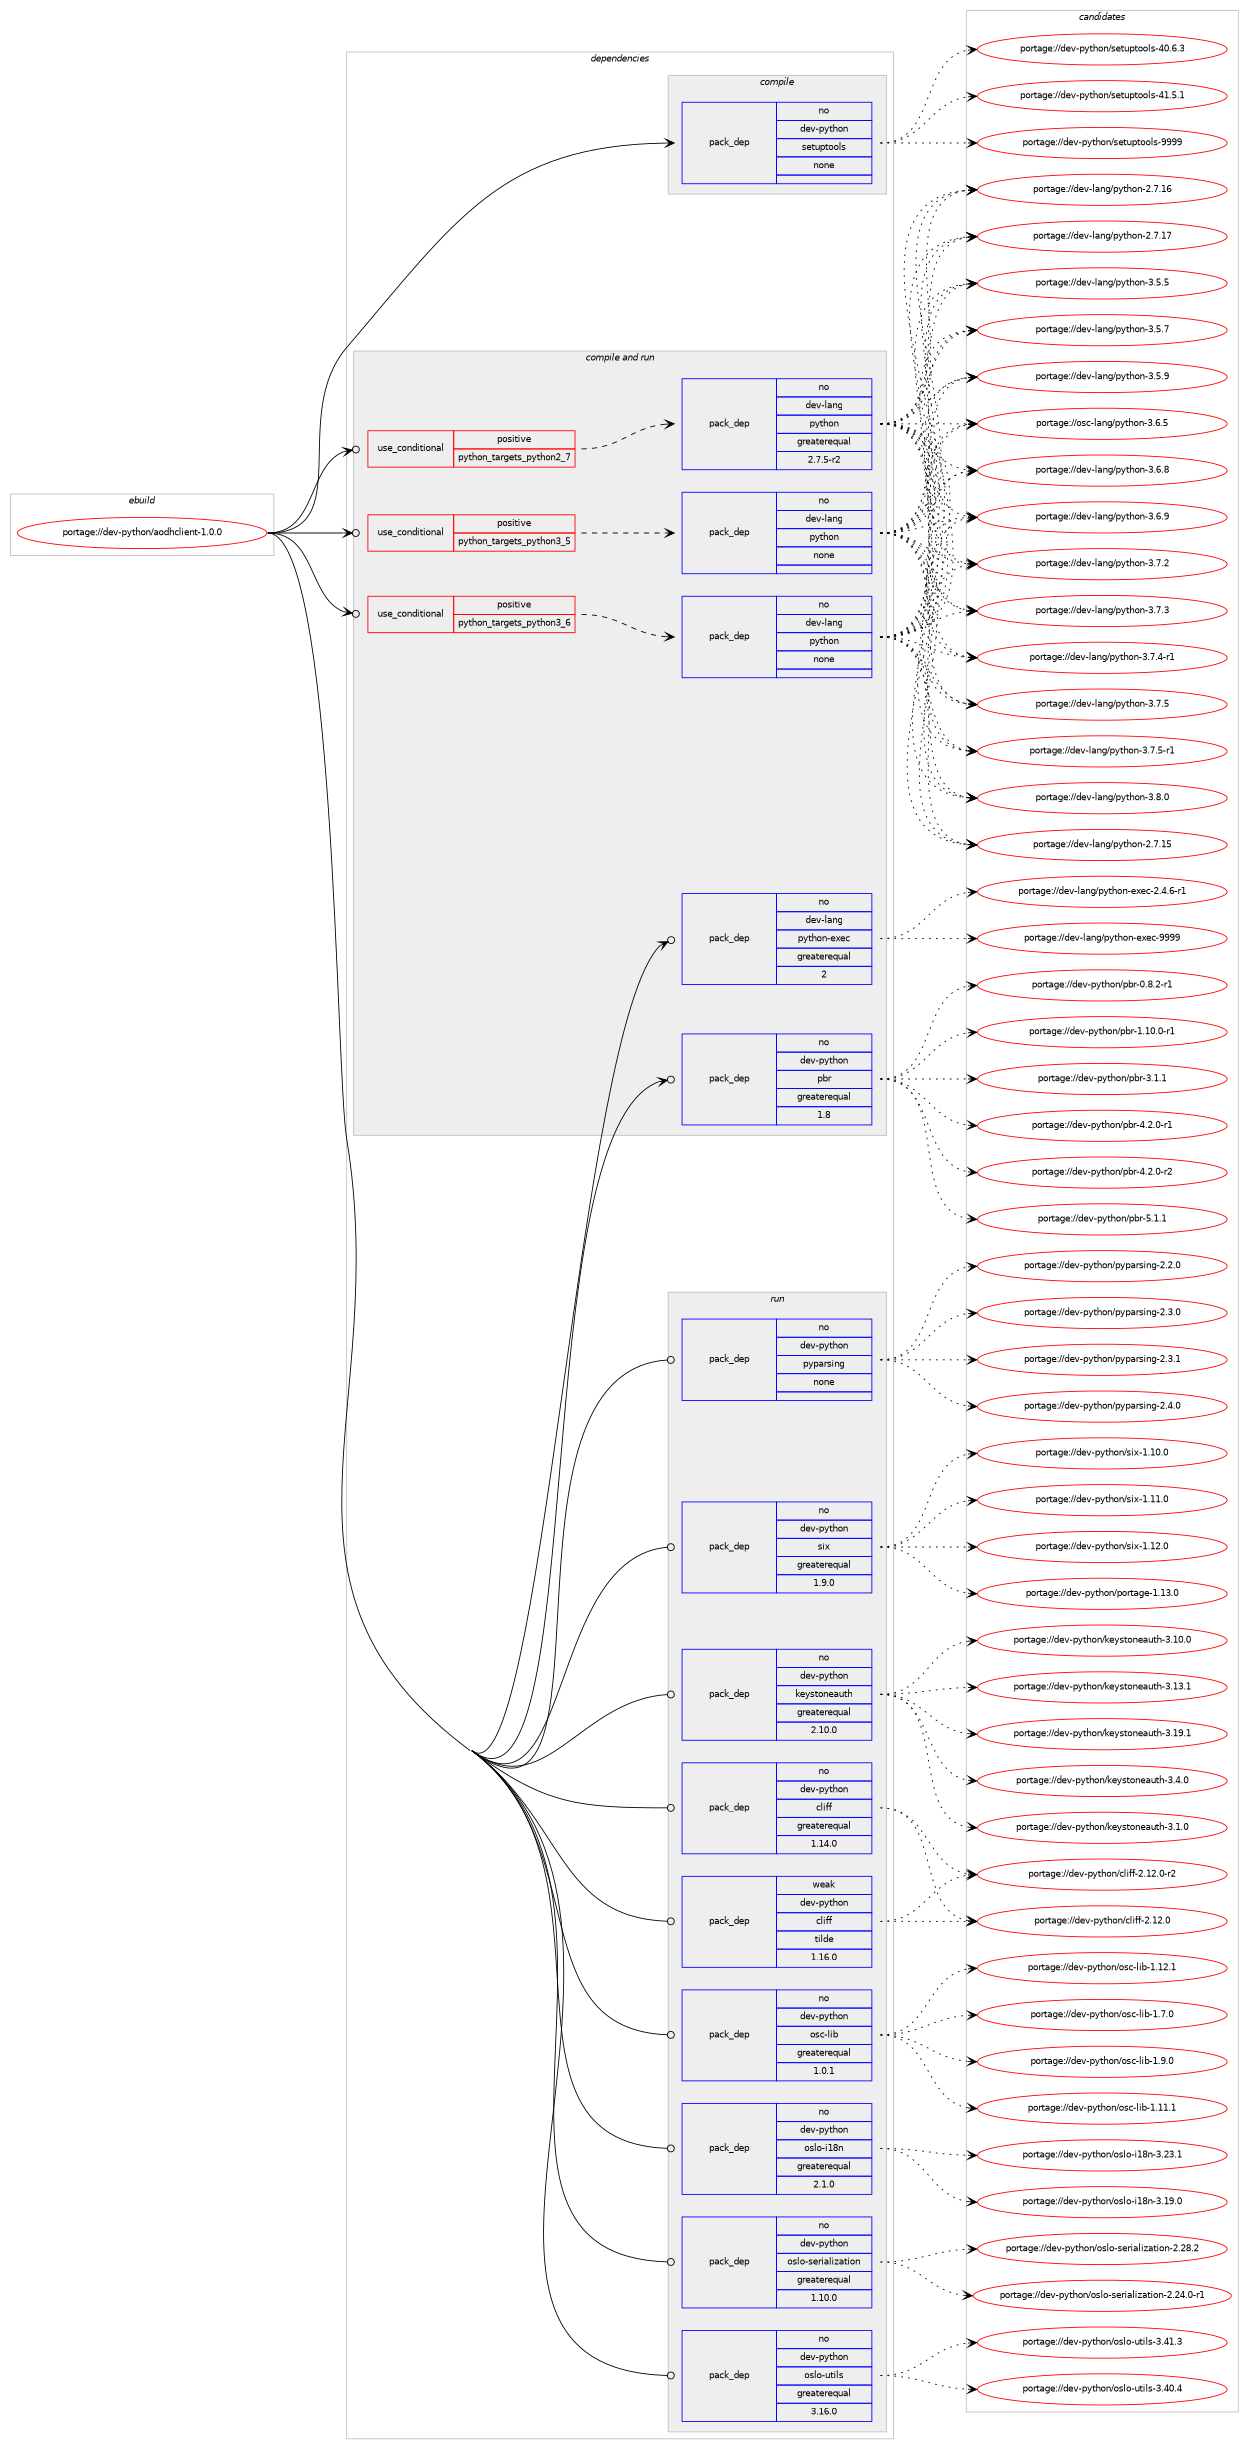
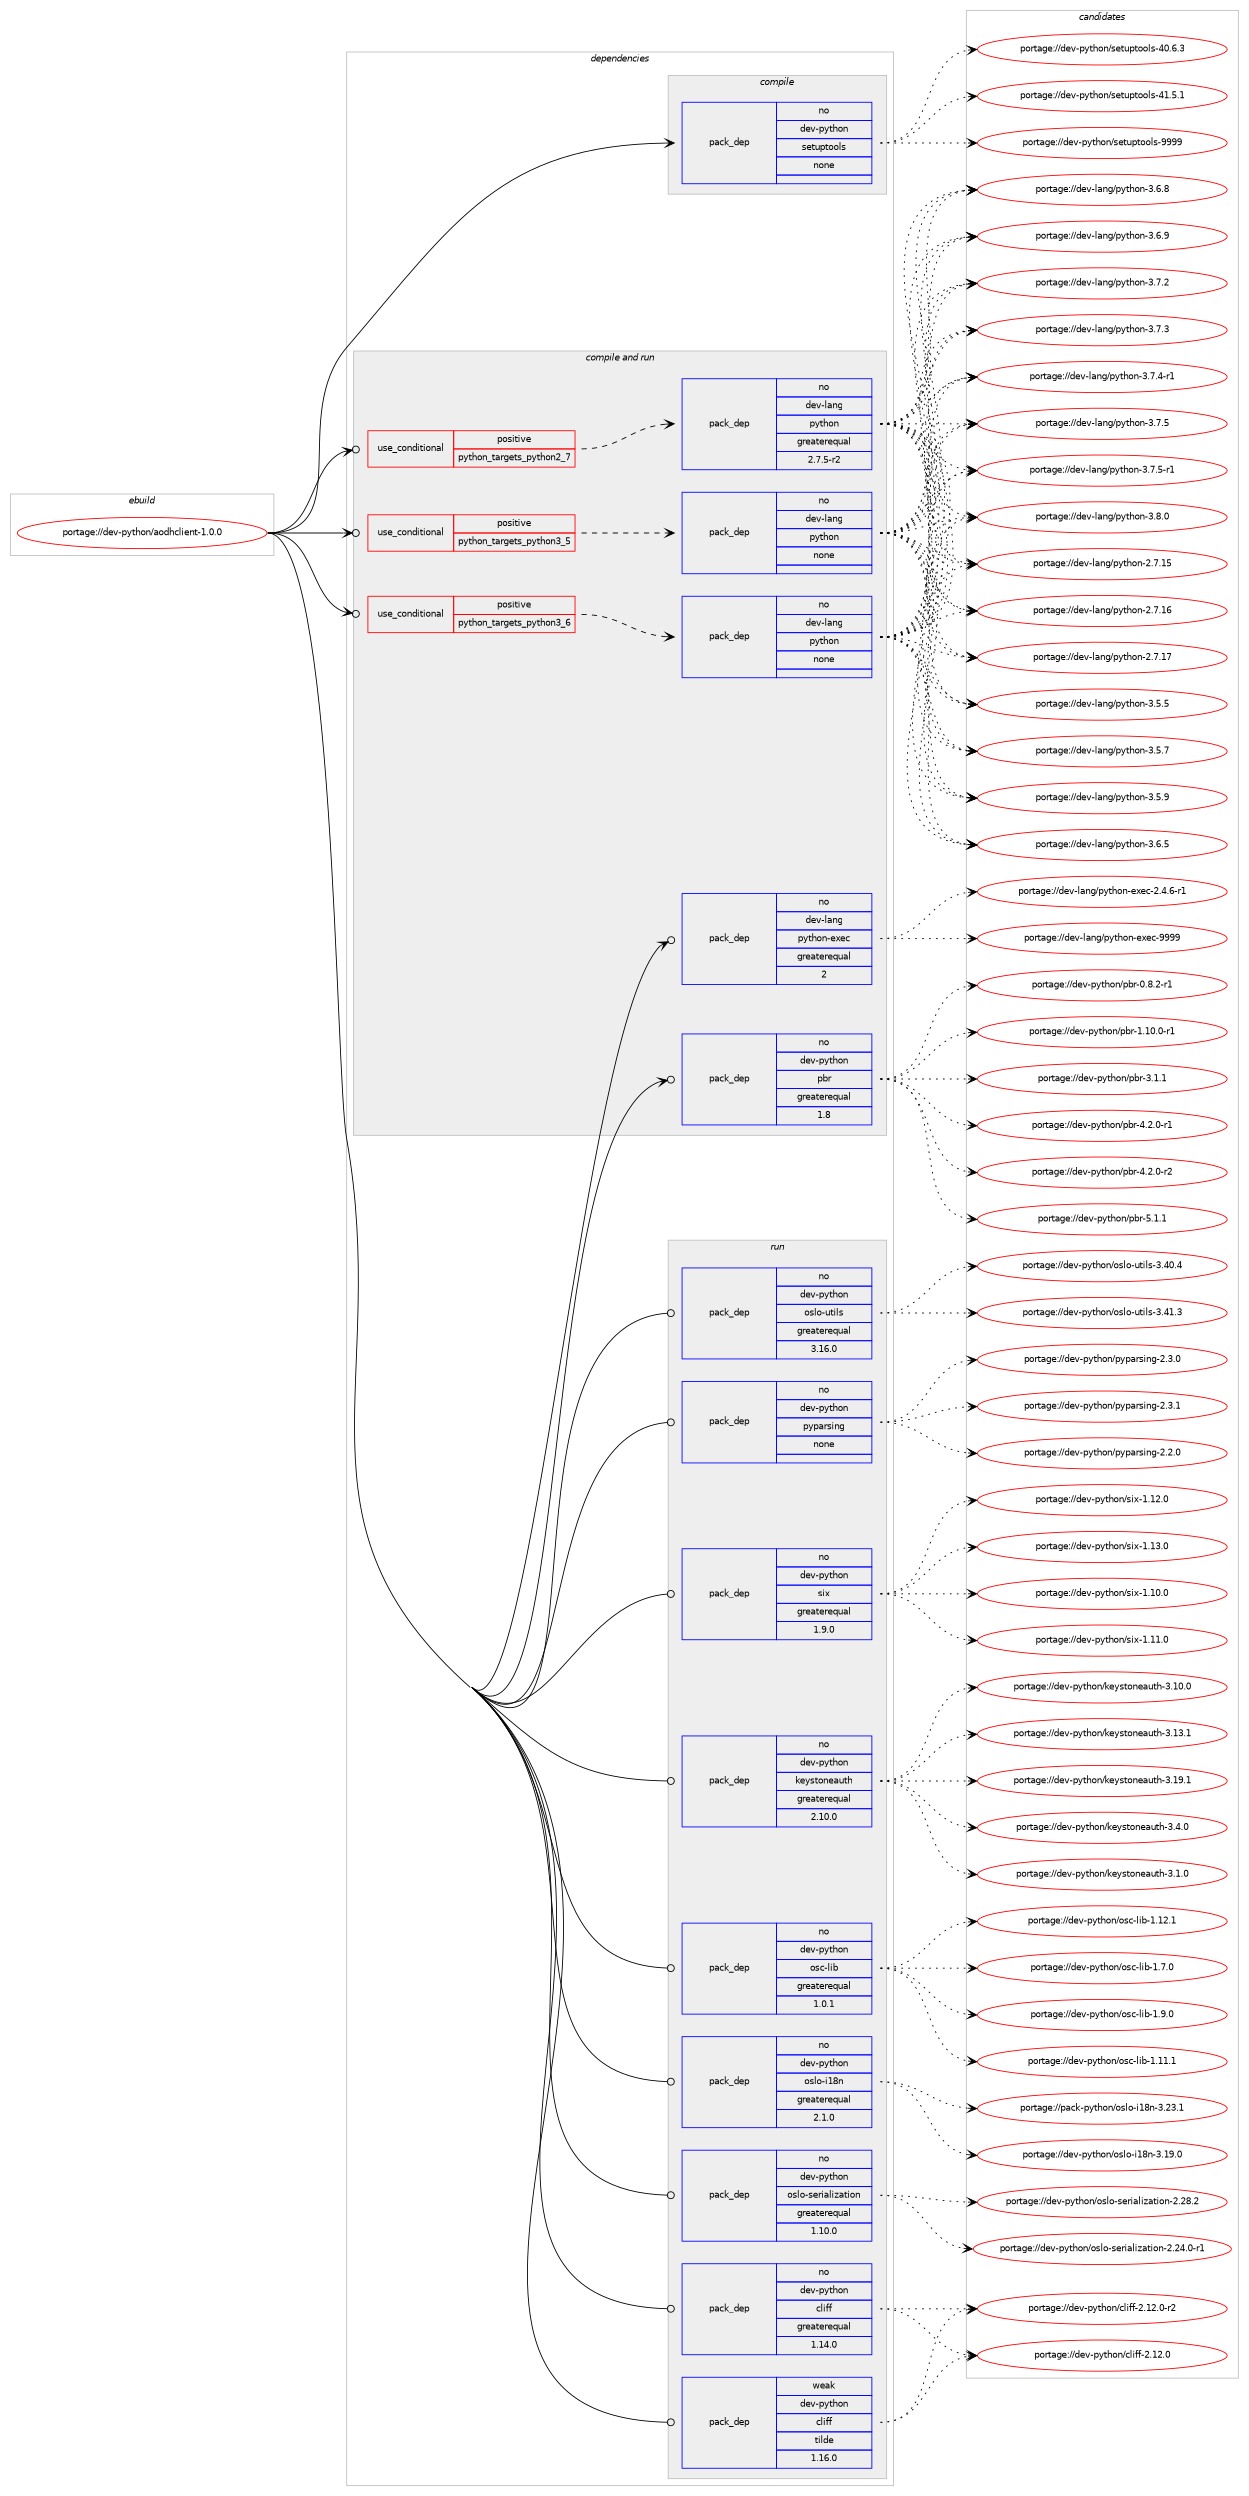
node "portage://osc-lang/python-3.6.5": label "portage://osc-lang/python-3.6.5" -> "portage://dev-lang/python-3.6.5"
node "portage://dev-python/pyparsing-2.4.0": removed
node "portage://dev-python/portage-1.13.0": label "portage://dev-python/portage-1.13.0" -> "portage://dev-python/six-1.13.0"
node "portage://dev-python/oslo-i18n-3.23.1": label "portage://dev-python/oslo-i18n-3.23.1" -> "portage://pack-python/oslo-i18n-3.23.1"
